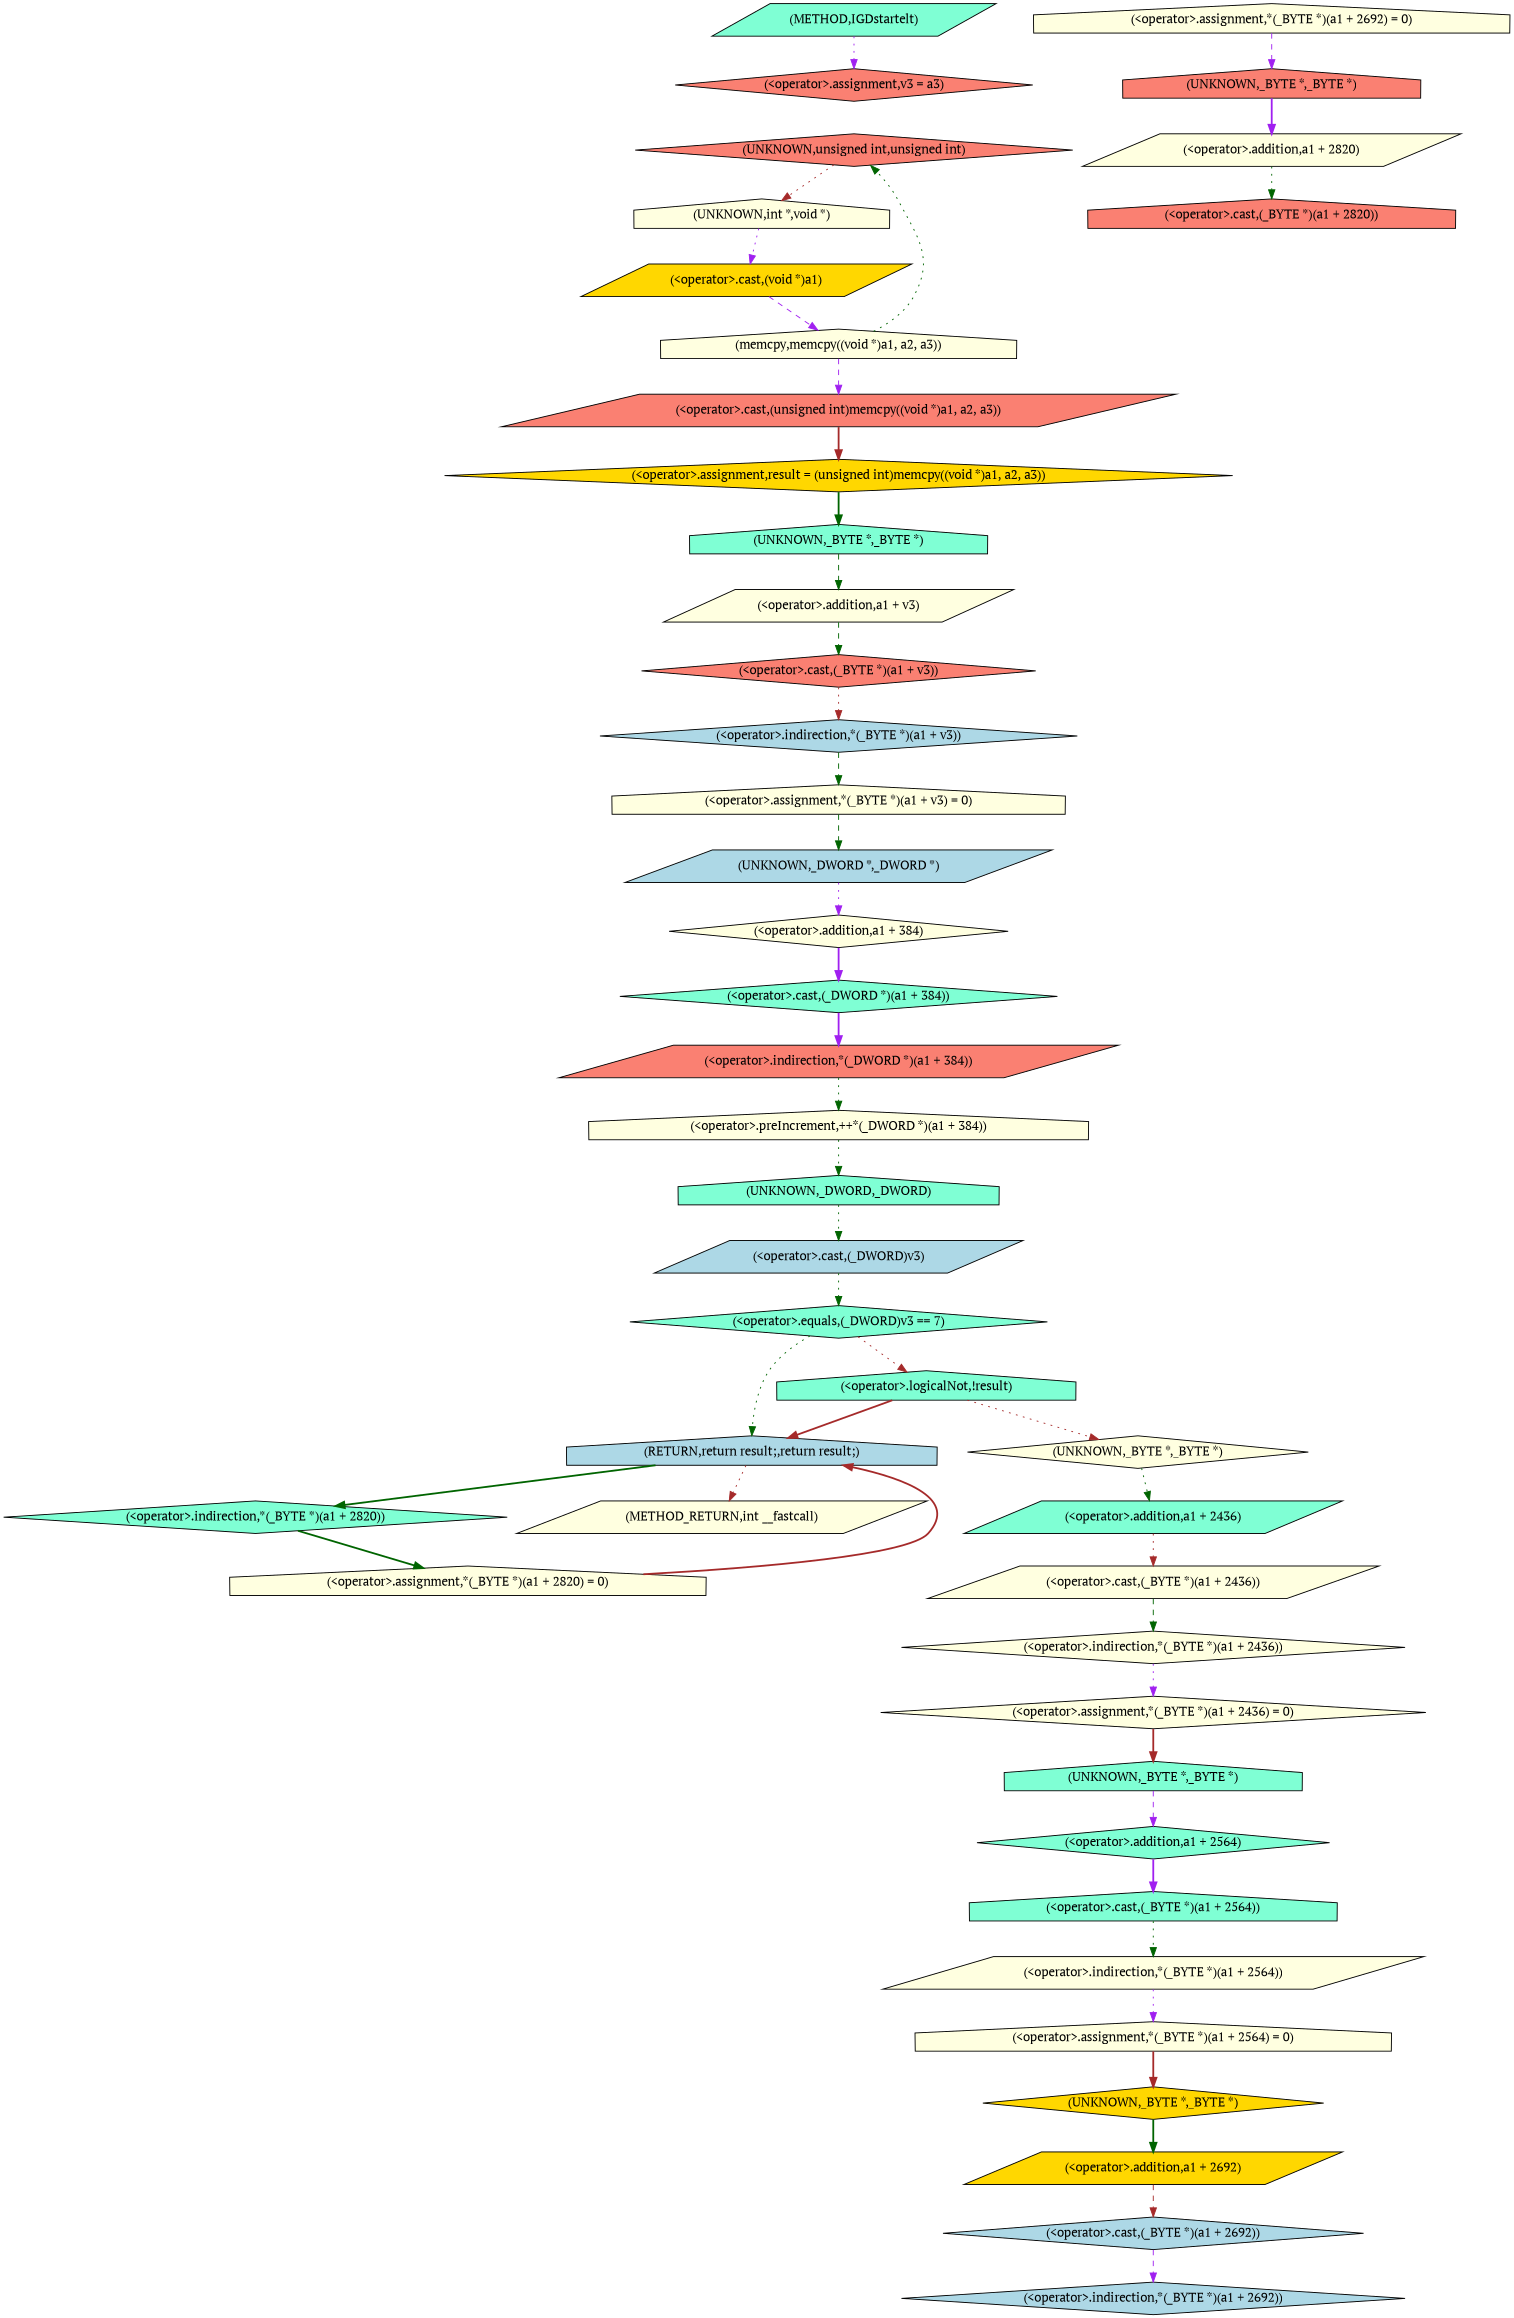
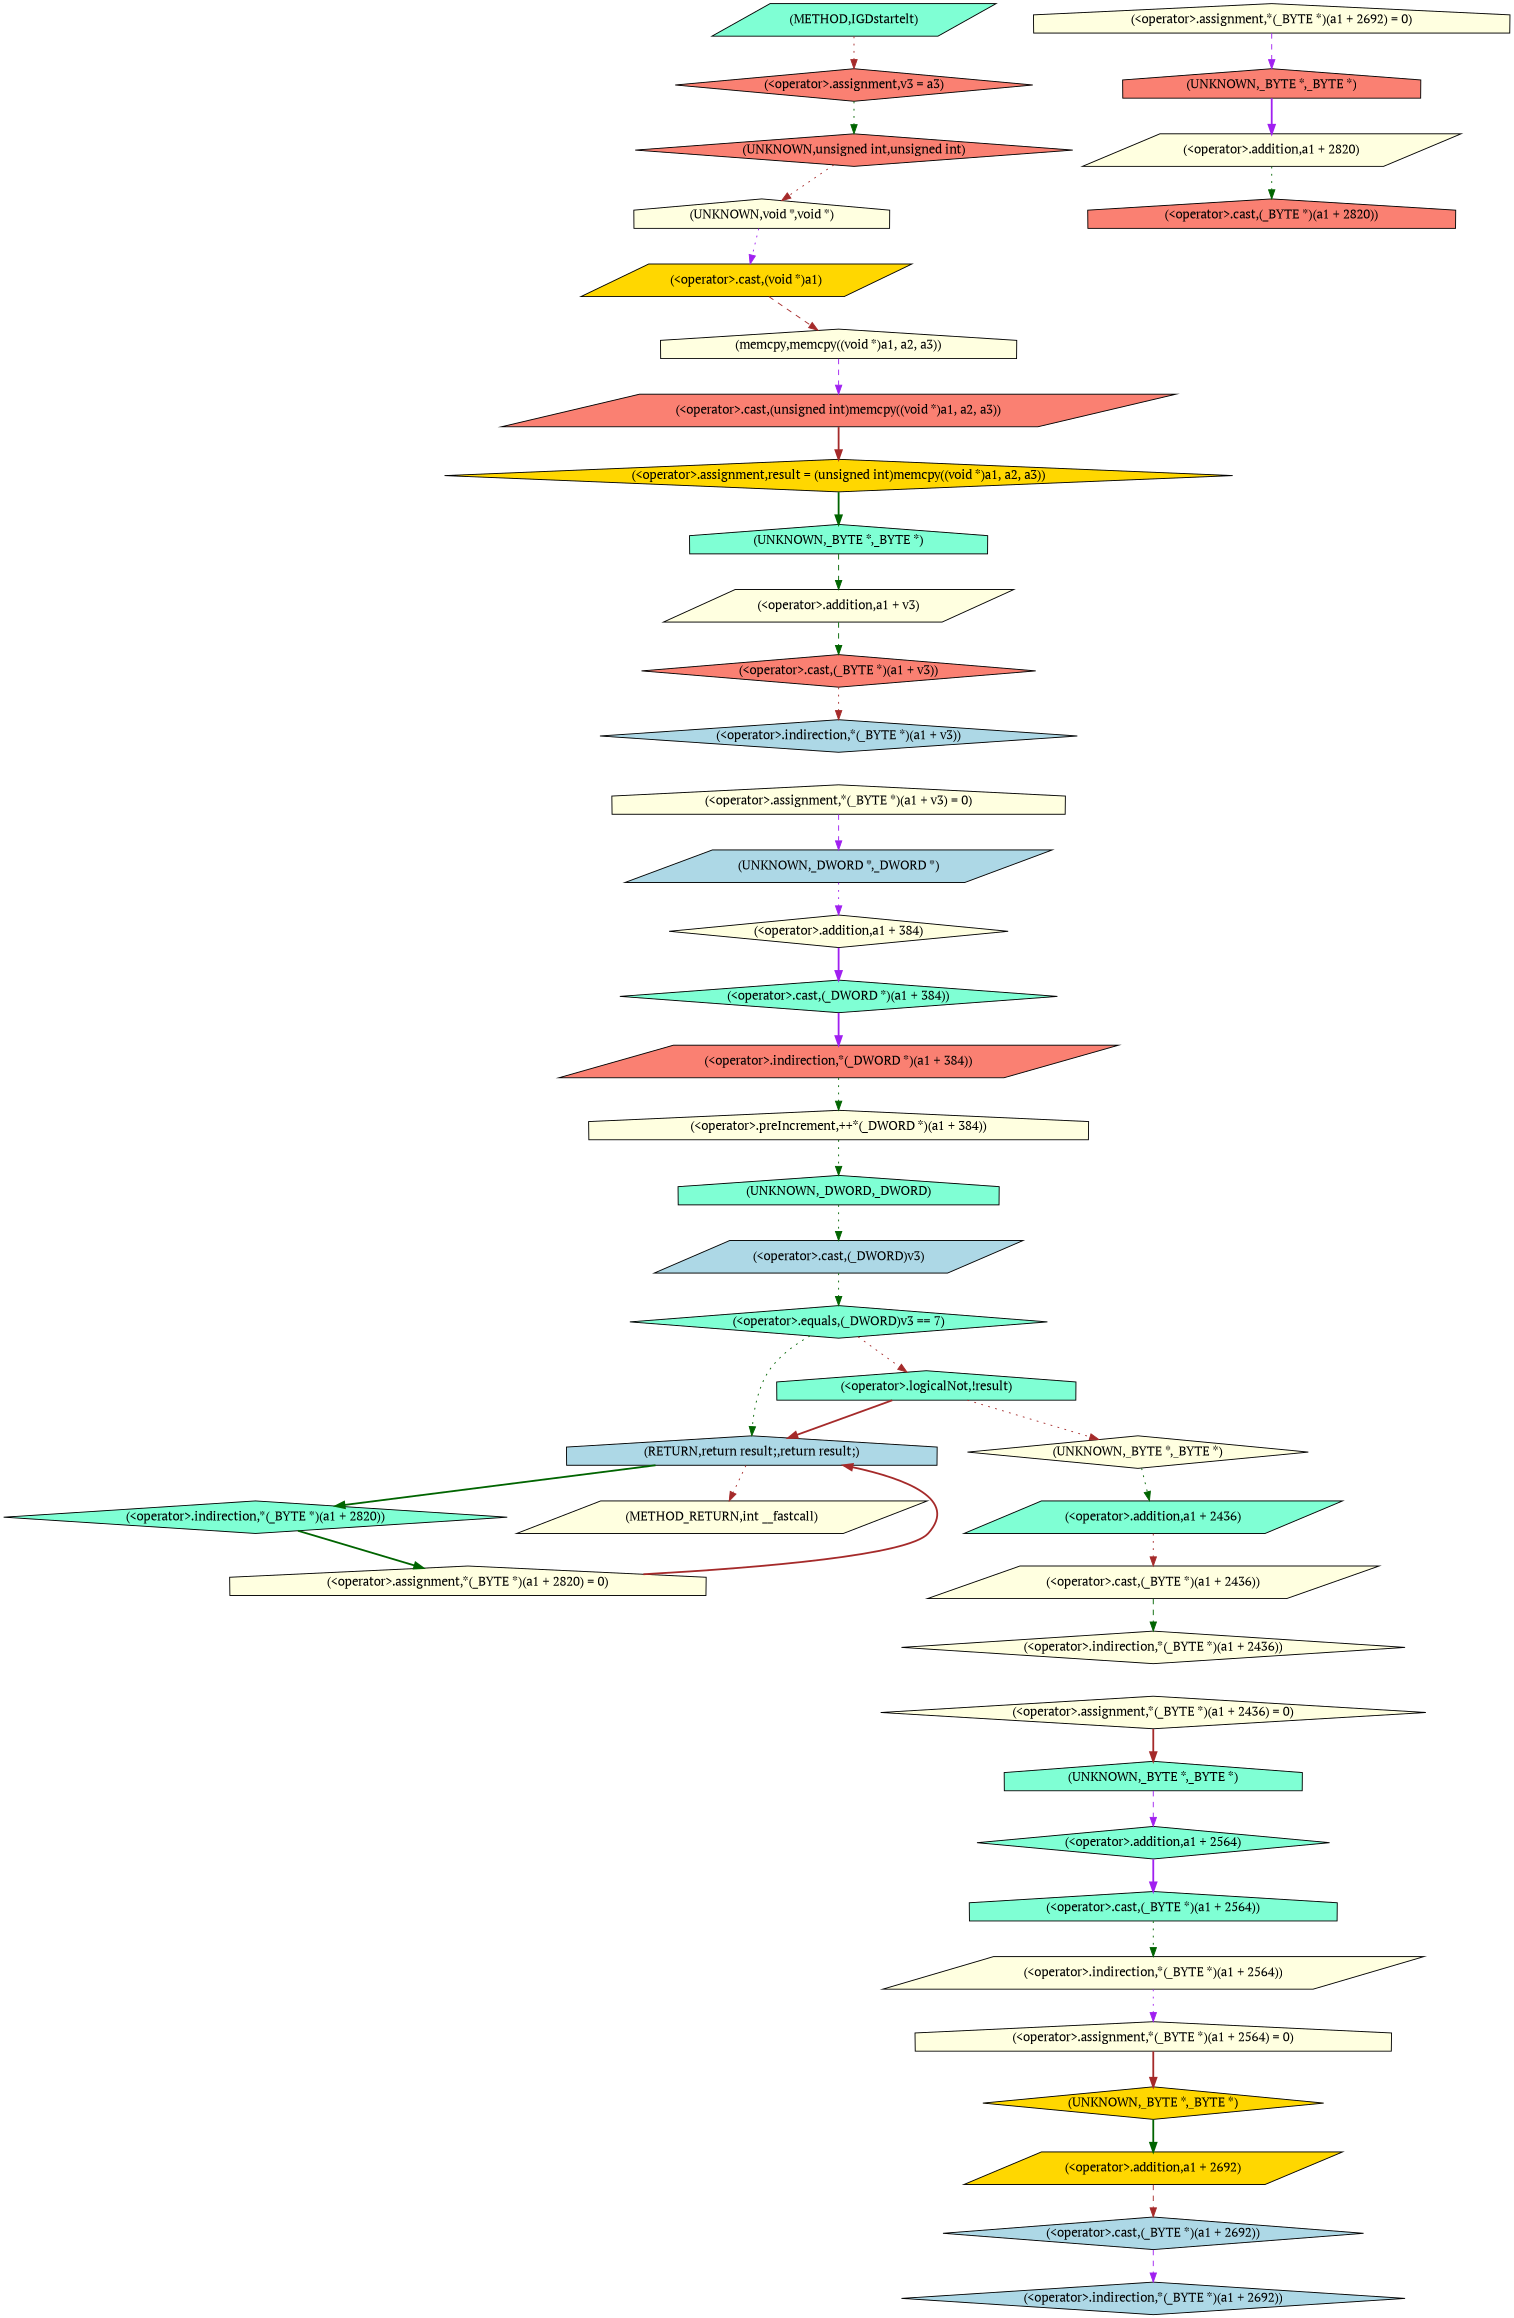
edge "(METHOD,IGDstartelt)" -> "(<operator>.assignment,v3 = a3)": color purple -> brown
node "(UNKNOWN,int *,void *)": label "(UNKNOWN,int *,void *)" -> "(UNKNOWN,void *,void *)"
edge "(memcpy,memcpy((void *)a1, a2, a3))" -> "(UNKNOWN,unsigned int,unsigned int)": now "(<operator>.assignment,v3 = a3)" -> "(UNKNOWN,unsigned int,unsigned int)"
edge "(<operator>.cast,(void *)a1)" -> "(memcpy,memcpy((void *)a1, a2, a3))": color purple -> brown
edge "(<operator>.indirection,*(_BYTE *)(a1 + v3))" -> "(<operator>.assignment,*(_BYTE *)(a1 + v3) = 0)": removed
edge "(<operator>.assignment,*(_BYTE *)(a1 + v3) = 0)" -> "(UNKNOWN,_DWORD *,_DWORD *)": color darkgreen -> purple
edge "(<operator>.indirection,*(_BYTE *)(a1 + 2436))" -> "(<operator>.assignment,*(_BYTE *)(a1 + 2436) = 0)": removed
